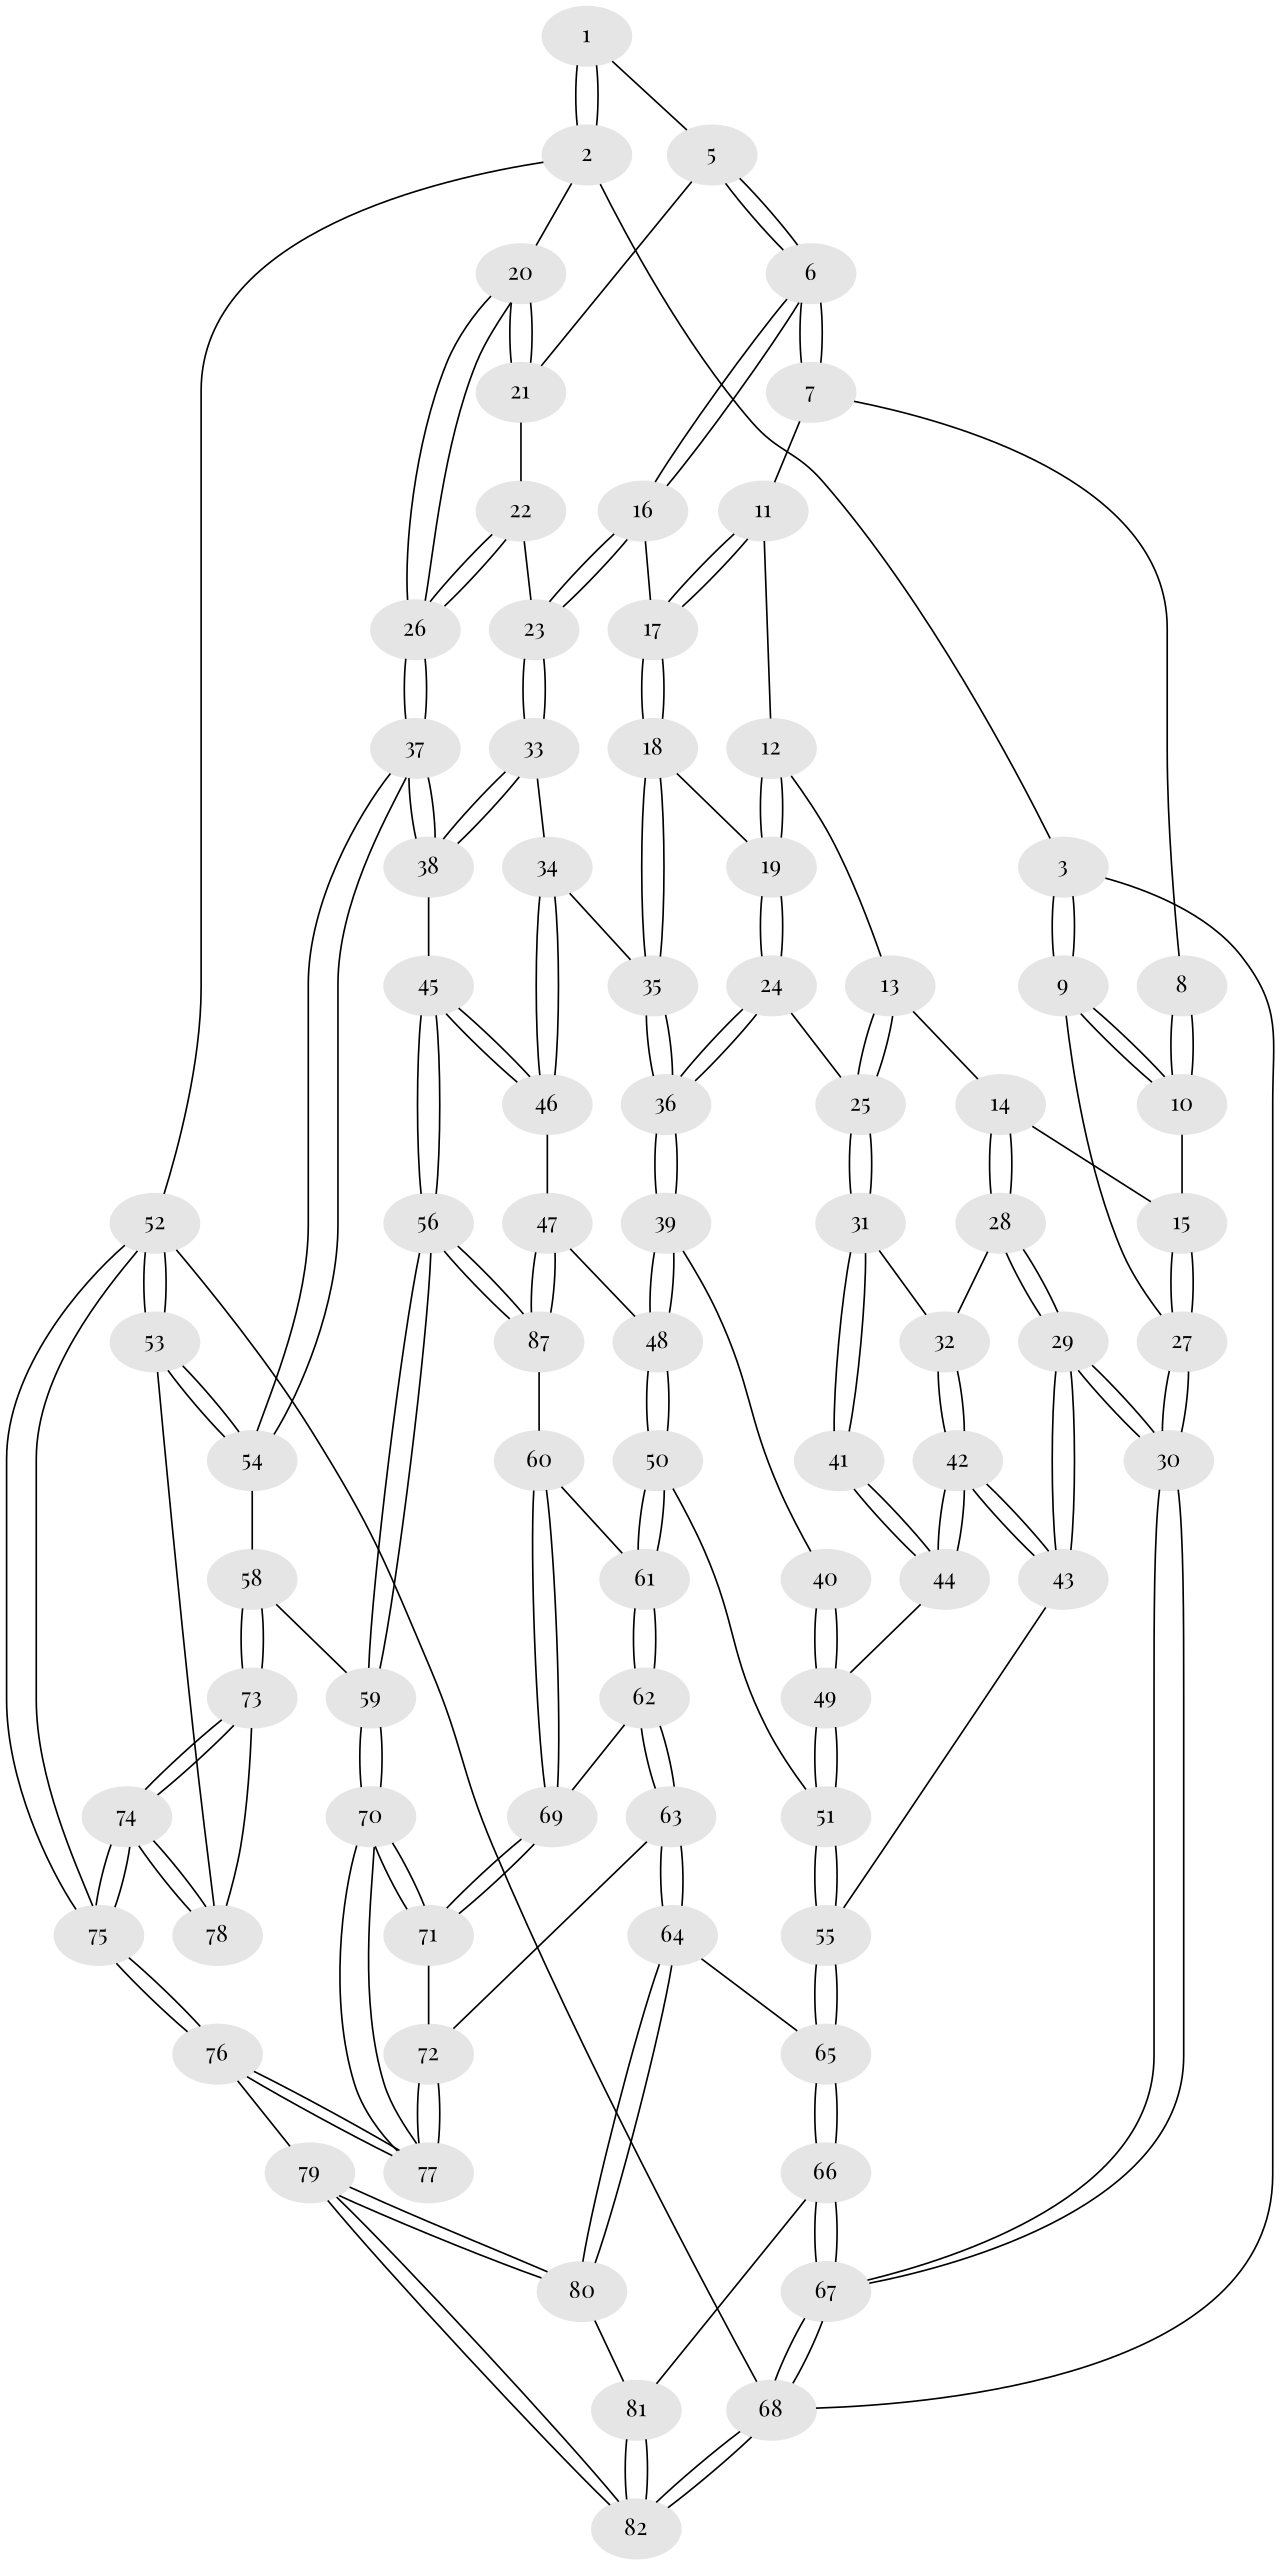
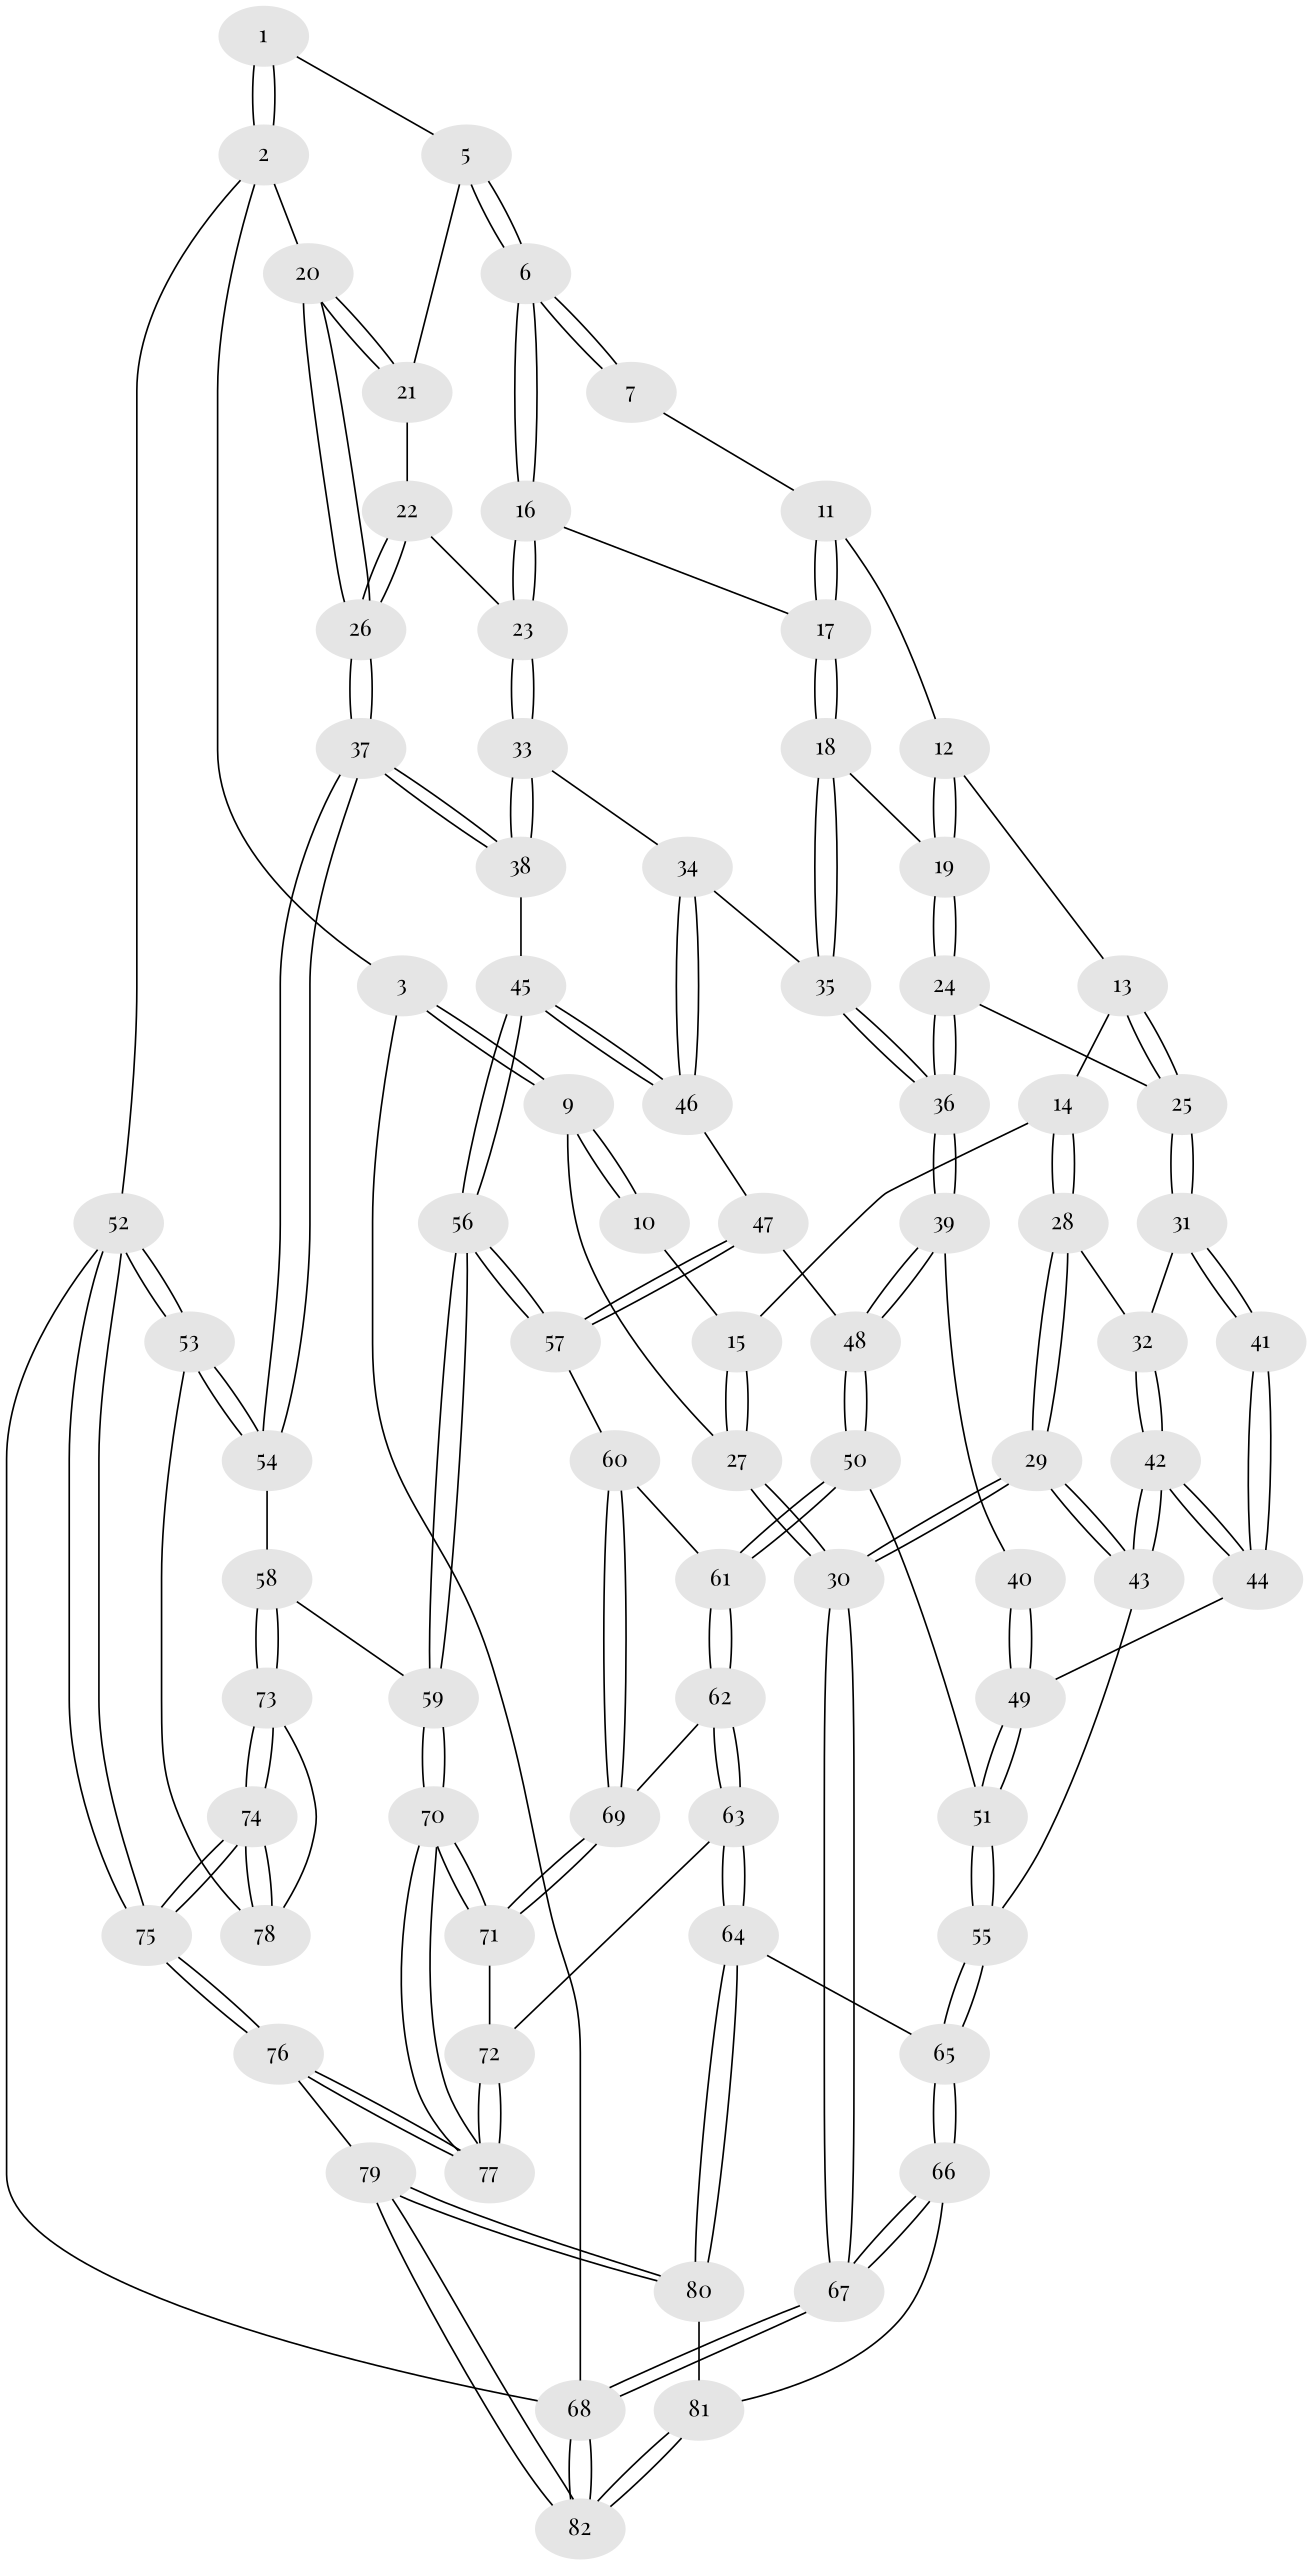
node "8": removed
node "87": label "87" -> "57"
